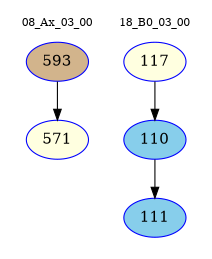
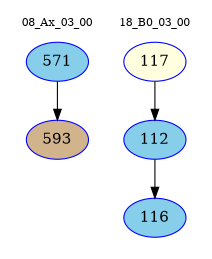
edge "593" -> "571": reversed
node "571": fillcolor lightyellow -> skyblue
node "110": label "110" -> "112"
node "111": label "111" -> "116"
